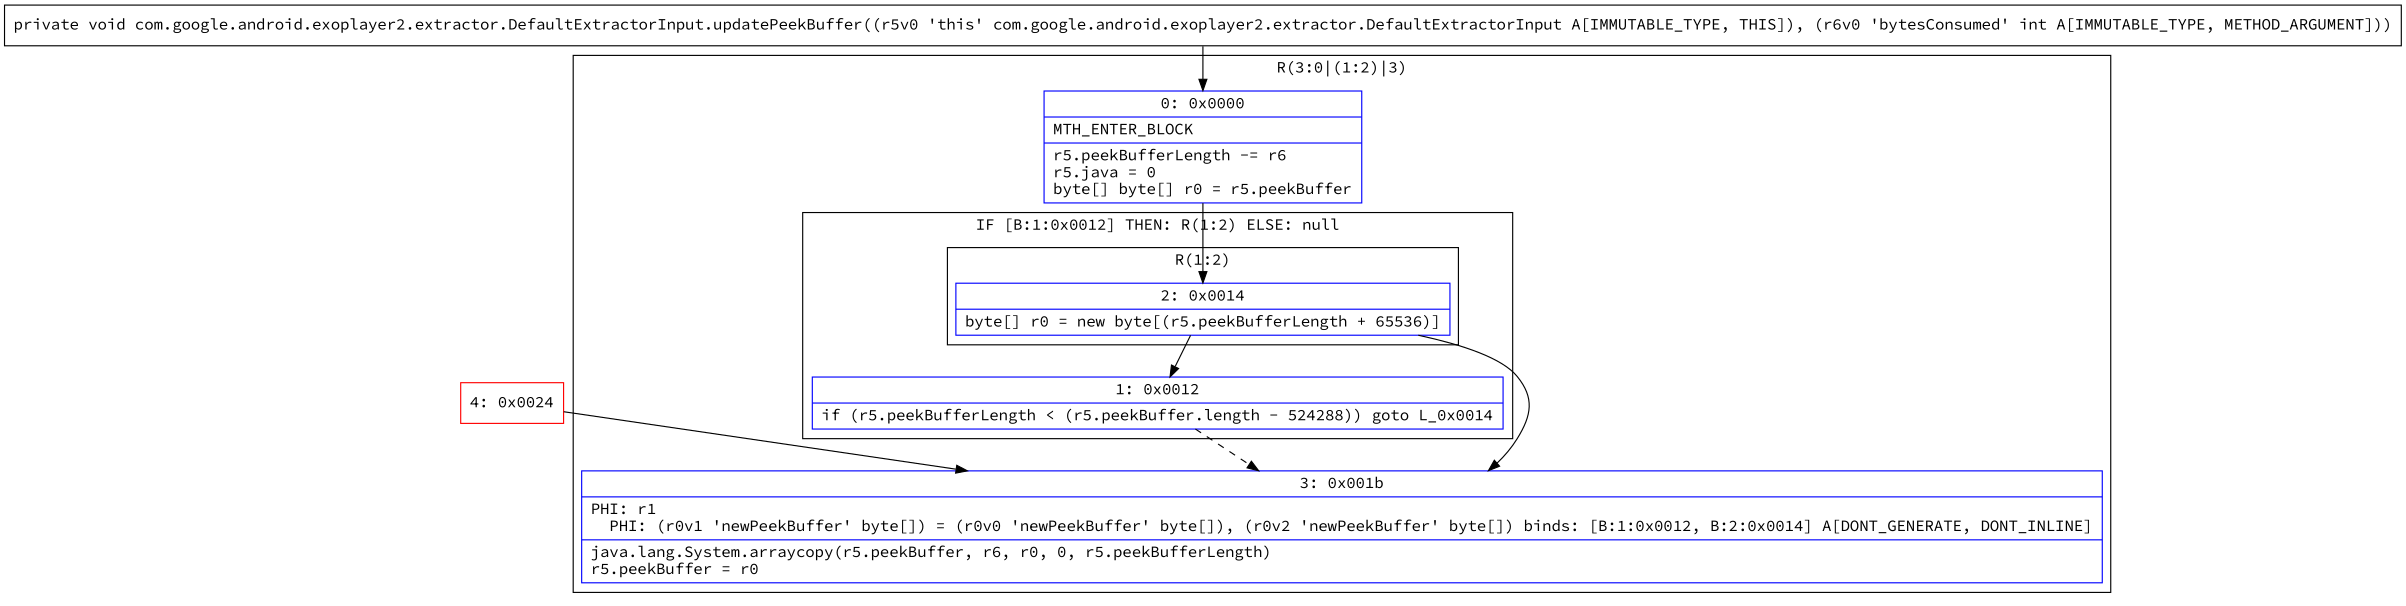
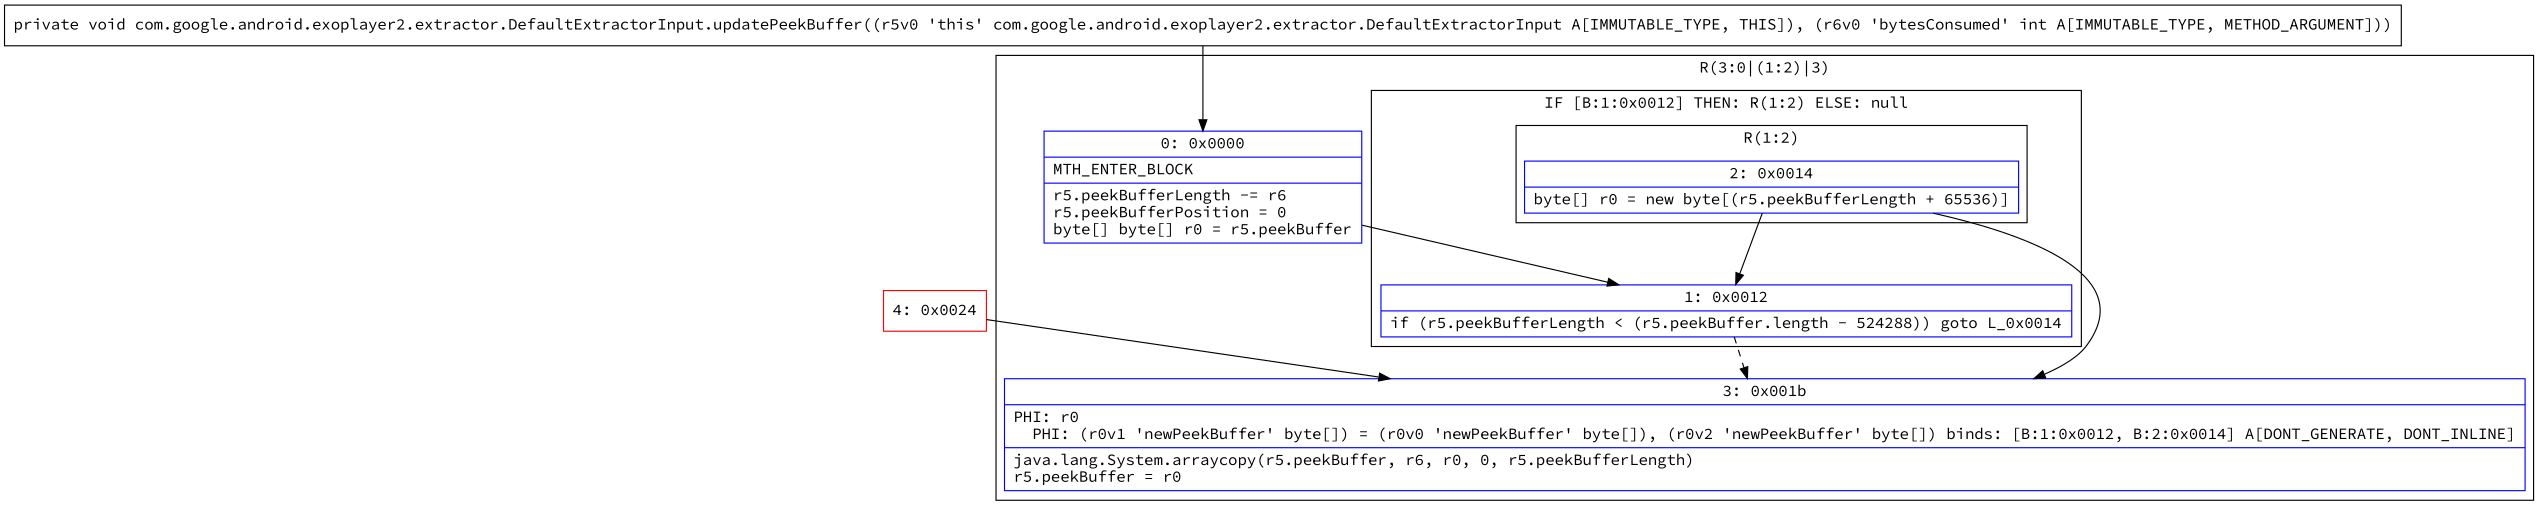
node "0: 0x0000": text "r5.java = 0" -> "r5.peekBufferPosition = 0"
edge "0: 0x0000" -> "2: 0x0014": now "0: 0x0000" -> "1: 0x0012"
node "3: 0x001b": text "PHI: r1" -> "PHI: r0"
